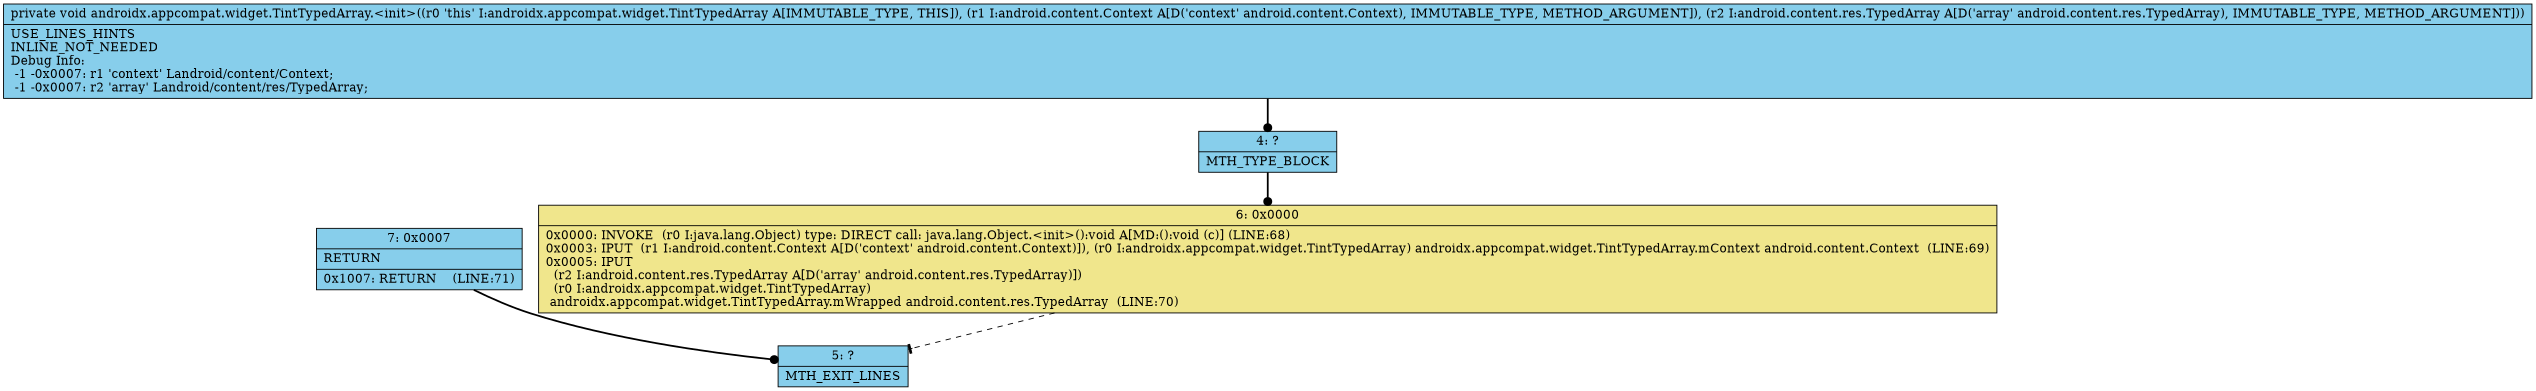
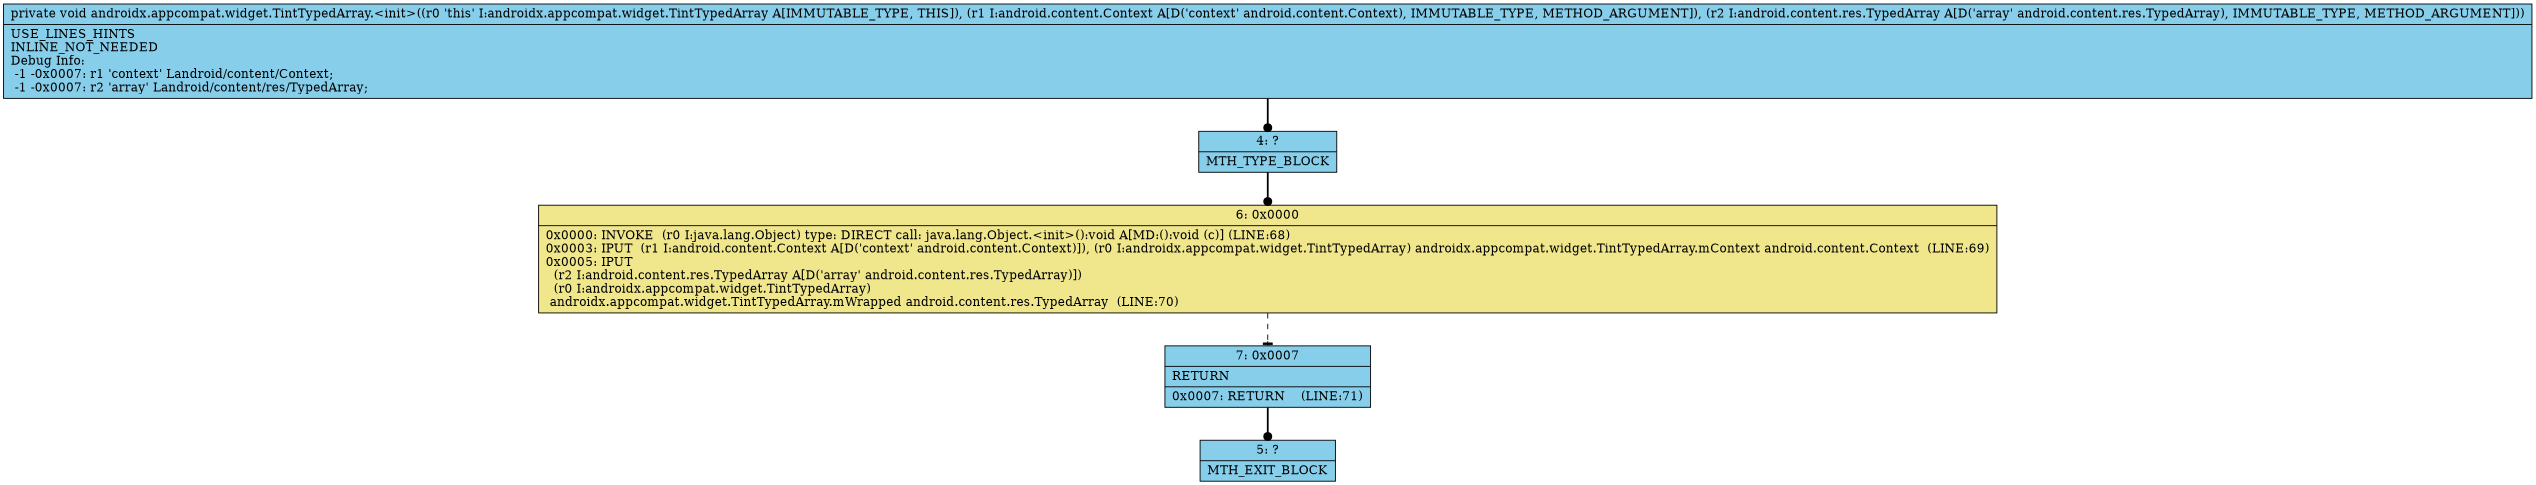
node "7: 0x0007": text "0x1007: RETURN    (LINE:71)" -> "0x0007: RETURN    (LINE:71)"
edge "6: 0x0000" -> "5: ?": now "6: 0x0000" -> "7: 0x0007"
node "5: ?": text "MTH_EXIT_LINES" -> "MTH_EXIT_BLOCK"
